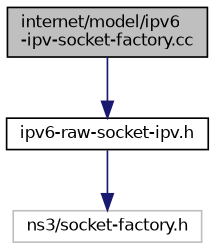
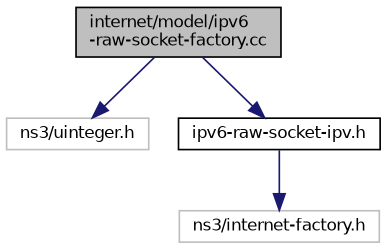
node "internet/model/ipv6 -ipv-socket-factory.cc": label "internet/model/ipv6 -ipv-socket-factory.cc" -> "internet/model/ipv6 -raw-socket-factory.cc"
node "ns3/uinteger.h": added
node "ns3/socket-factory.h": label "ns3/socket-factory.h" -> "ns3/internet-factory.h"
